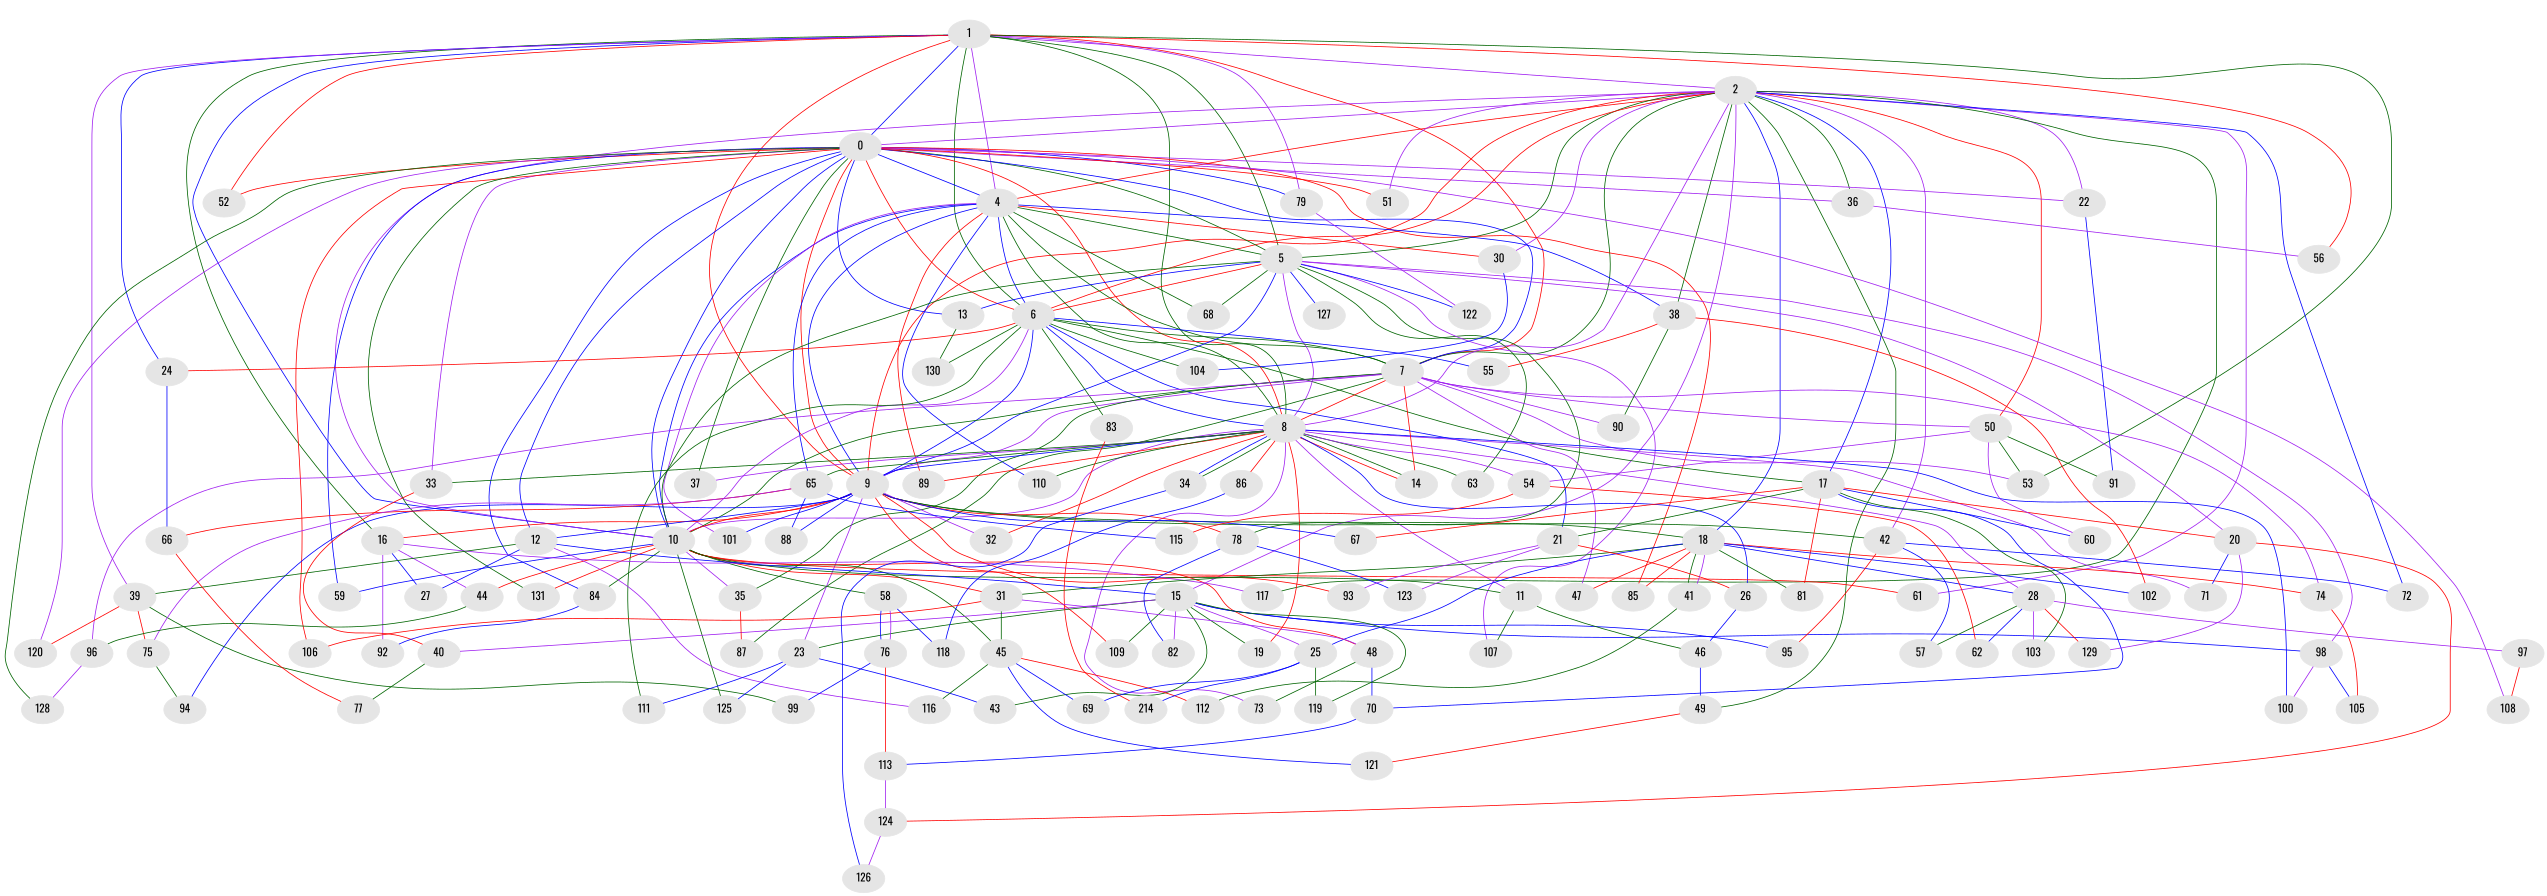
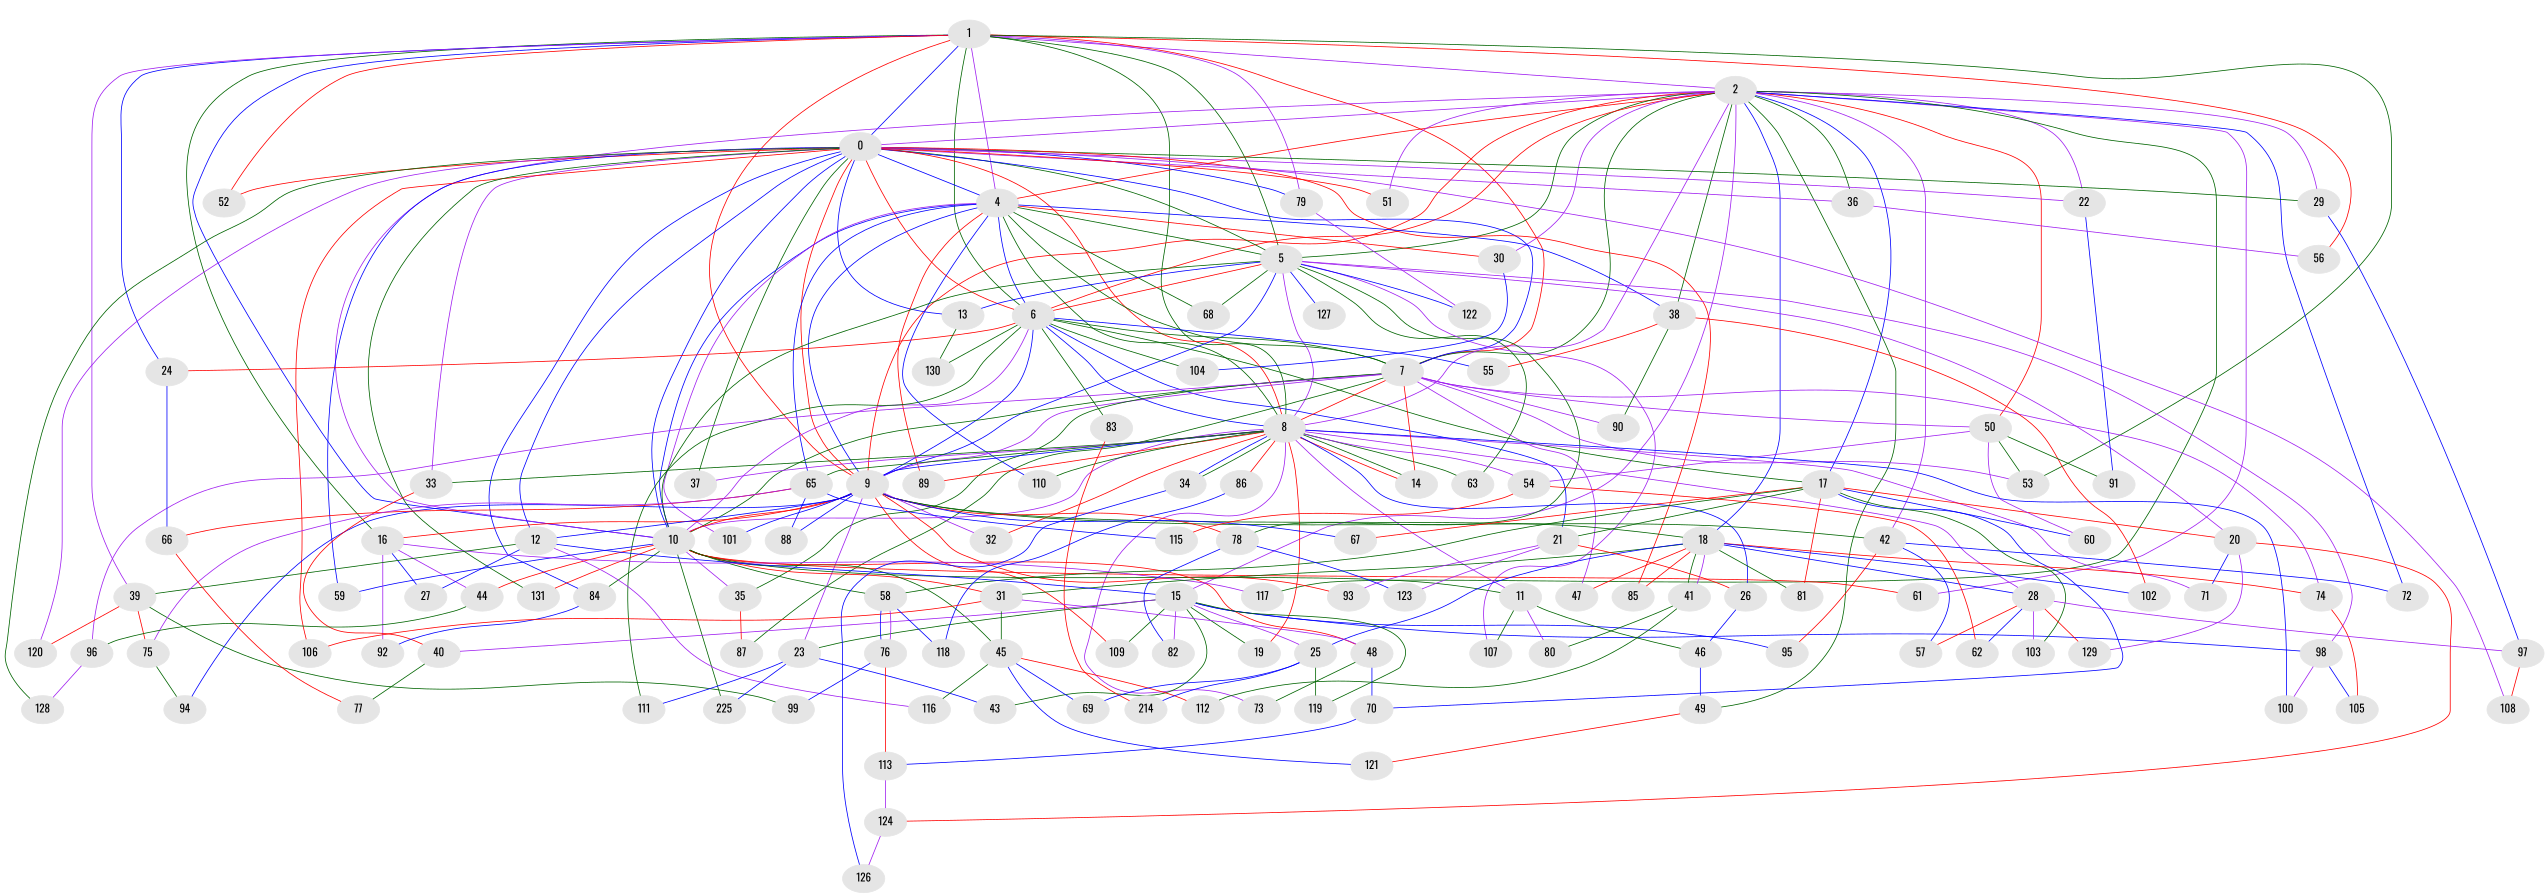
node "29": added
edge "17" -- "58": added
edge "28" -- "57": color darkgreen -> red
node "80": added
node "125": label "125" -> "225"
